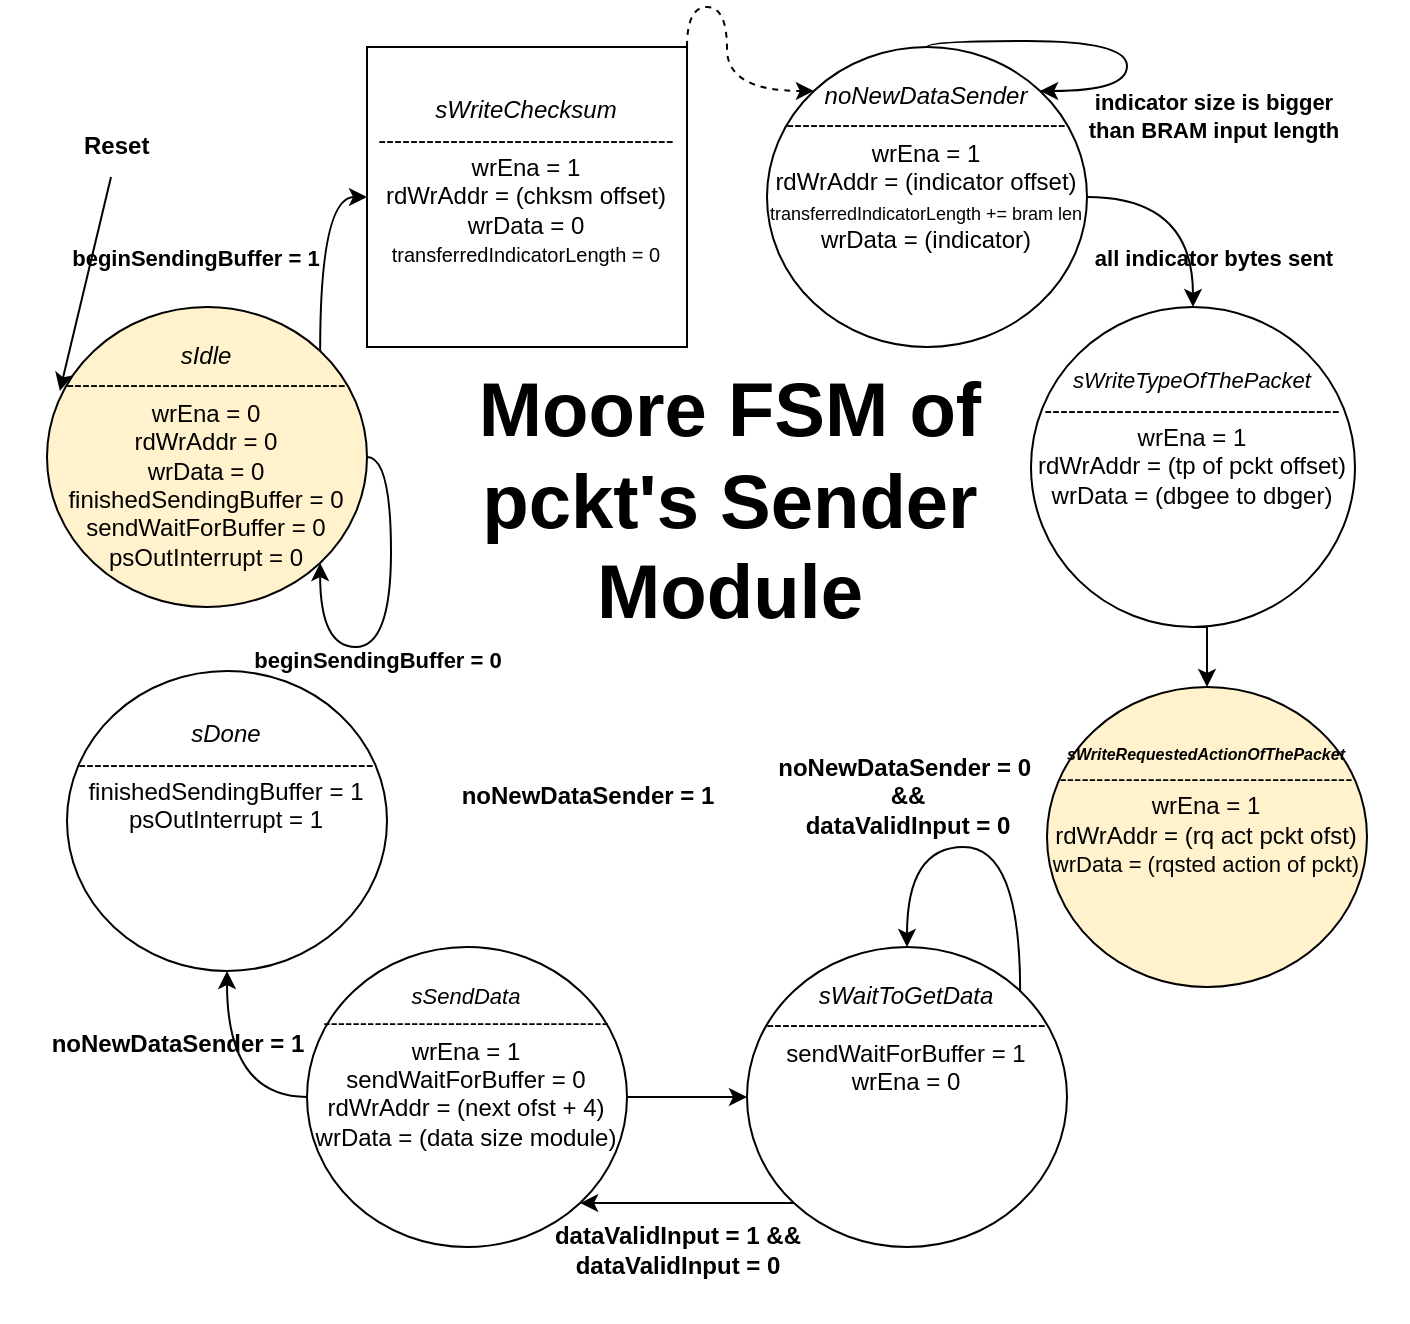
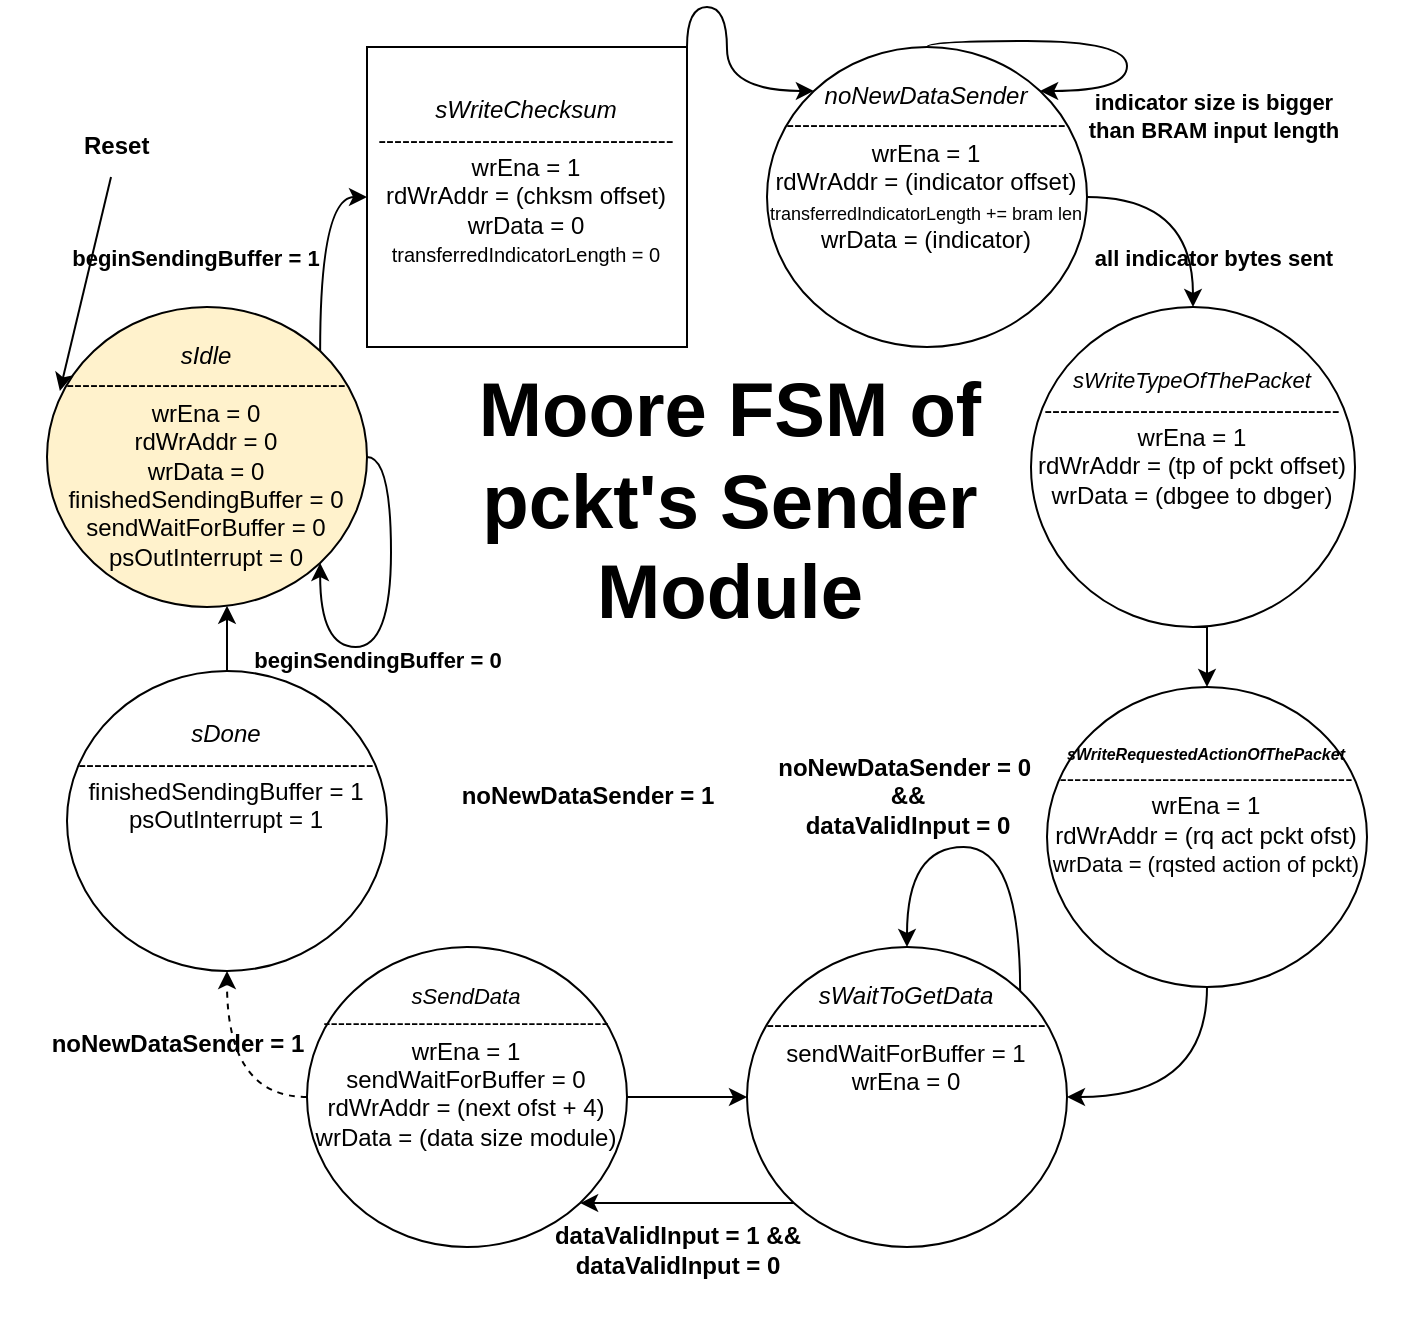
edge "sWriteChecksum ------------------------------------- wrEna = 1 rdWrAddr = (chksm offset) wrData = 0 transferredIndicatorLength = 0" -> "noNewDataSender ----------------------------------- wrEna = 1 rdWrAddr = (indicator offset) transferredIndicatorLength += bram len wrData = (indicator)": style dashed -> solid
edge "sDone ------------------------------------- finishedSendingBuffer = 1 psOutInterrupt = 1" -> "sIdle ----------------------------------- wrEna = 0 rdWrAddr = 0 wrData = 0 finishedSendingBuffer = 0 sendWaitForBuffer = 0 psOutInterrupt = 0": added
node "sWriteRequestedActionOfThePacket ---------------------------------------- wrEna = 1 rdWrAddr = (rq act pckt ofst) wrData = (rqsted action of pckt)": fillcolor #fff2cc -> #ffffff
edge "sSendData --------------------------------------- wrEna = 1 sendWaitForBuffer = 0 rdWrAddr = (next ofst + 4) wrData = (data size module)" -> "sDone ------------------------------------- finishedSendingBuffer = 1 psOutInterrupt = 1": style solid -> dashed
edge "sWriteRequestedActionOfThePacket ---------------------------------------- wrEna = 1 rdWrAddr = (rq act pckt ofst) wrData = (rqsted action of pckt)" -> "sWaitToGetData ----------------------------------- sendWaitForBuffer = 1 wrEna = 0": added
